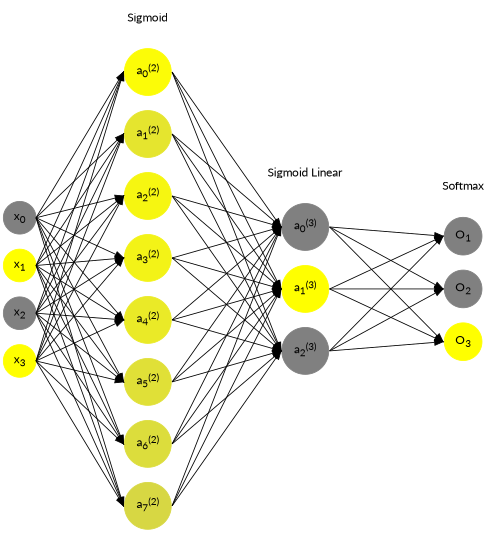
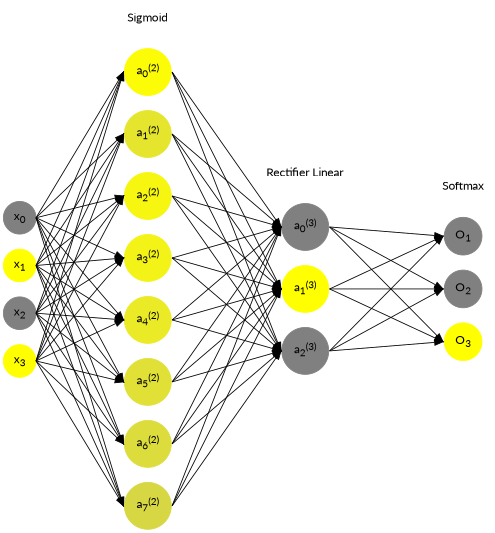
node "Sigmoid Linear": label "Sigmoid Linear" -> "Rectifier Linear"
